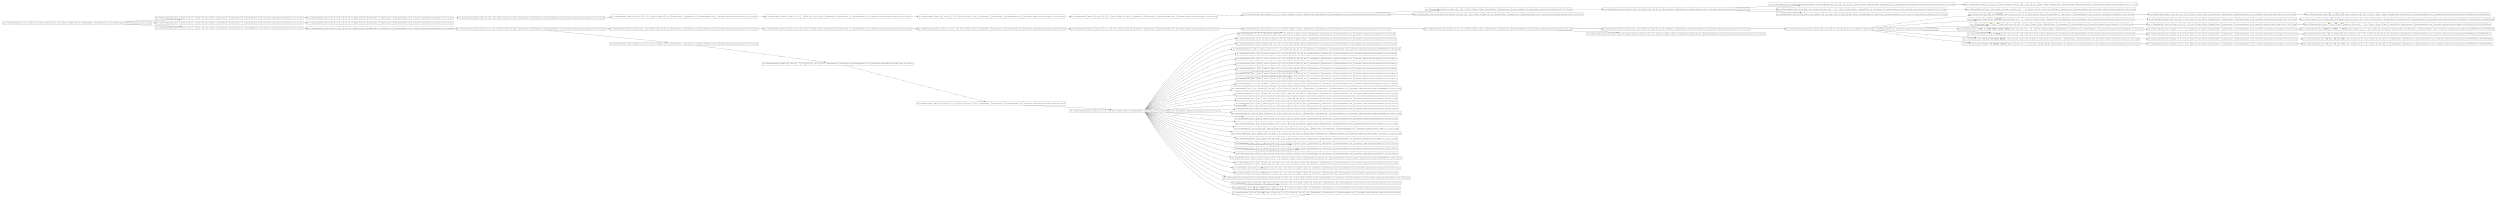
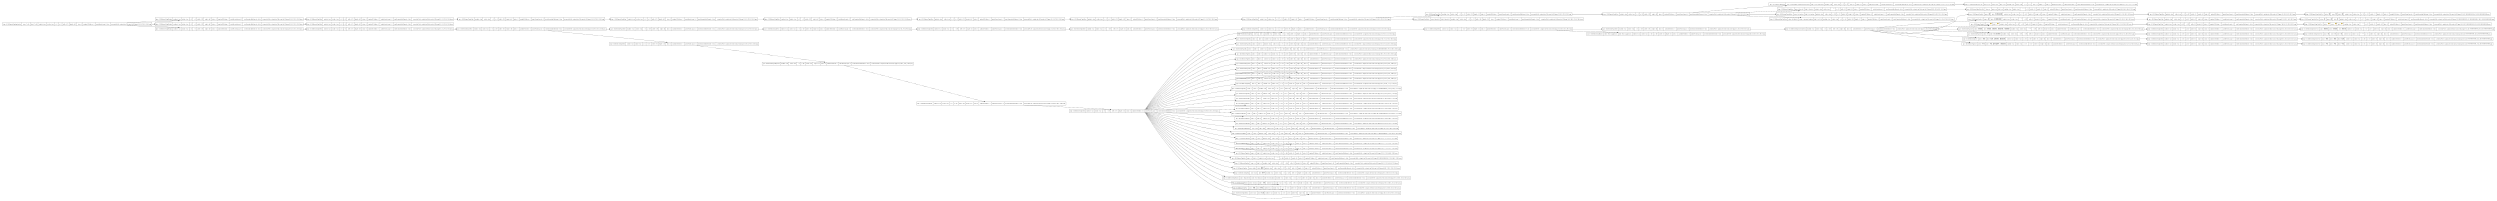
node "type = XCUIElementTypeTextView": added
